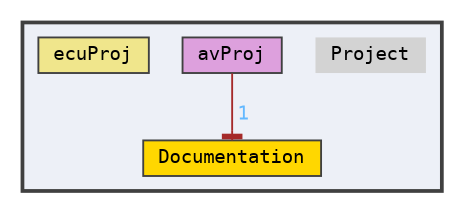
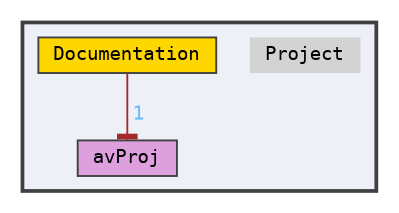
node "ecuProj": removed
edge "avProj" -> "Documentation": reversed
